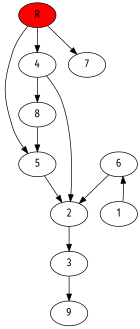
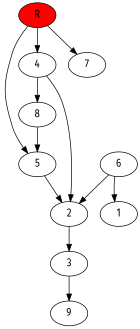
edge "1" -> "6": reversed
